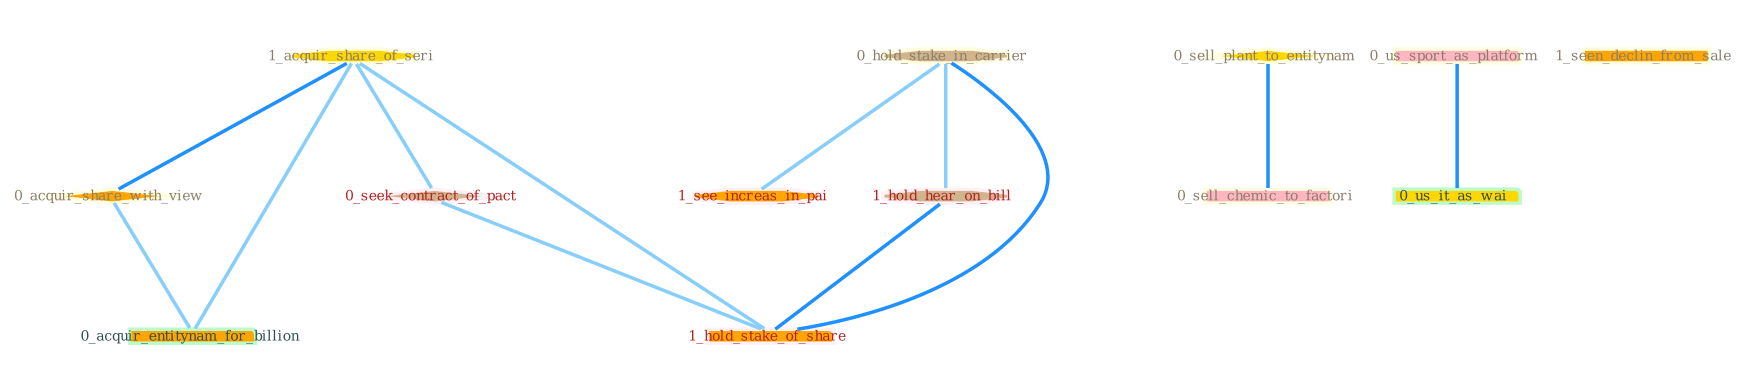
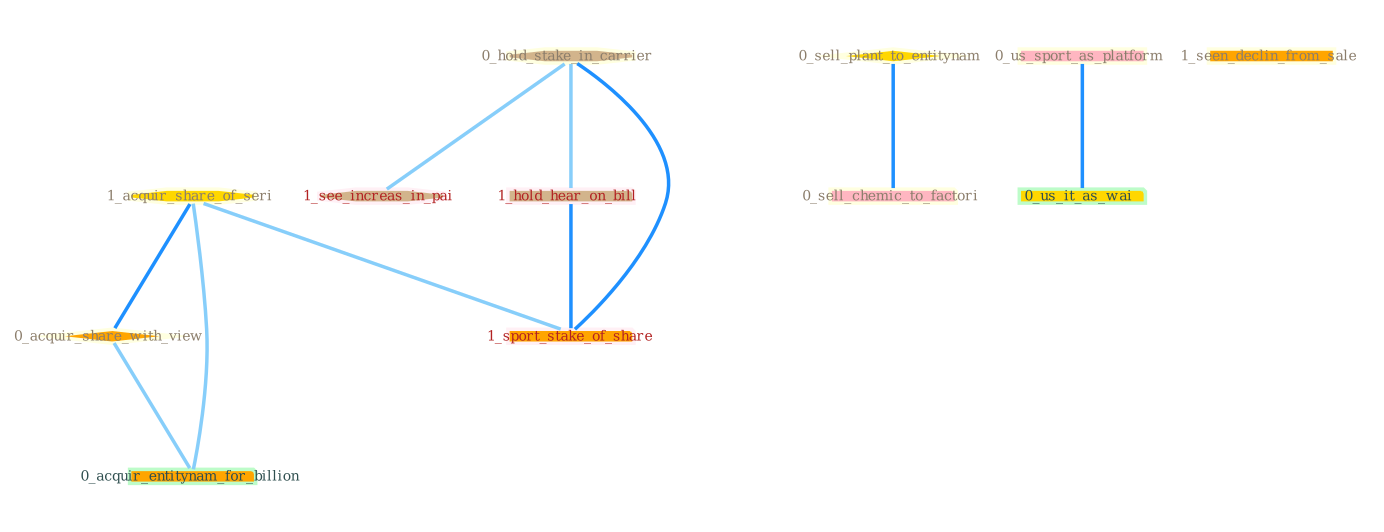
node "0_seek_contract_of_pact": removed
node "1_see_increas_in_pai": fillcolor orange -> tan
node "1_hold_hear_on_bill": shape octagon -> note
node "1_hold_stake_of_share": label "1_hold_stake_of_share" -> "1_sport_stake_of_share"
